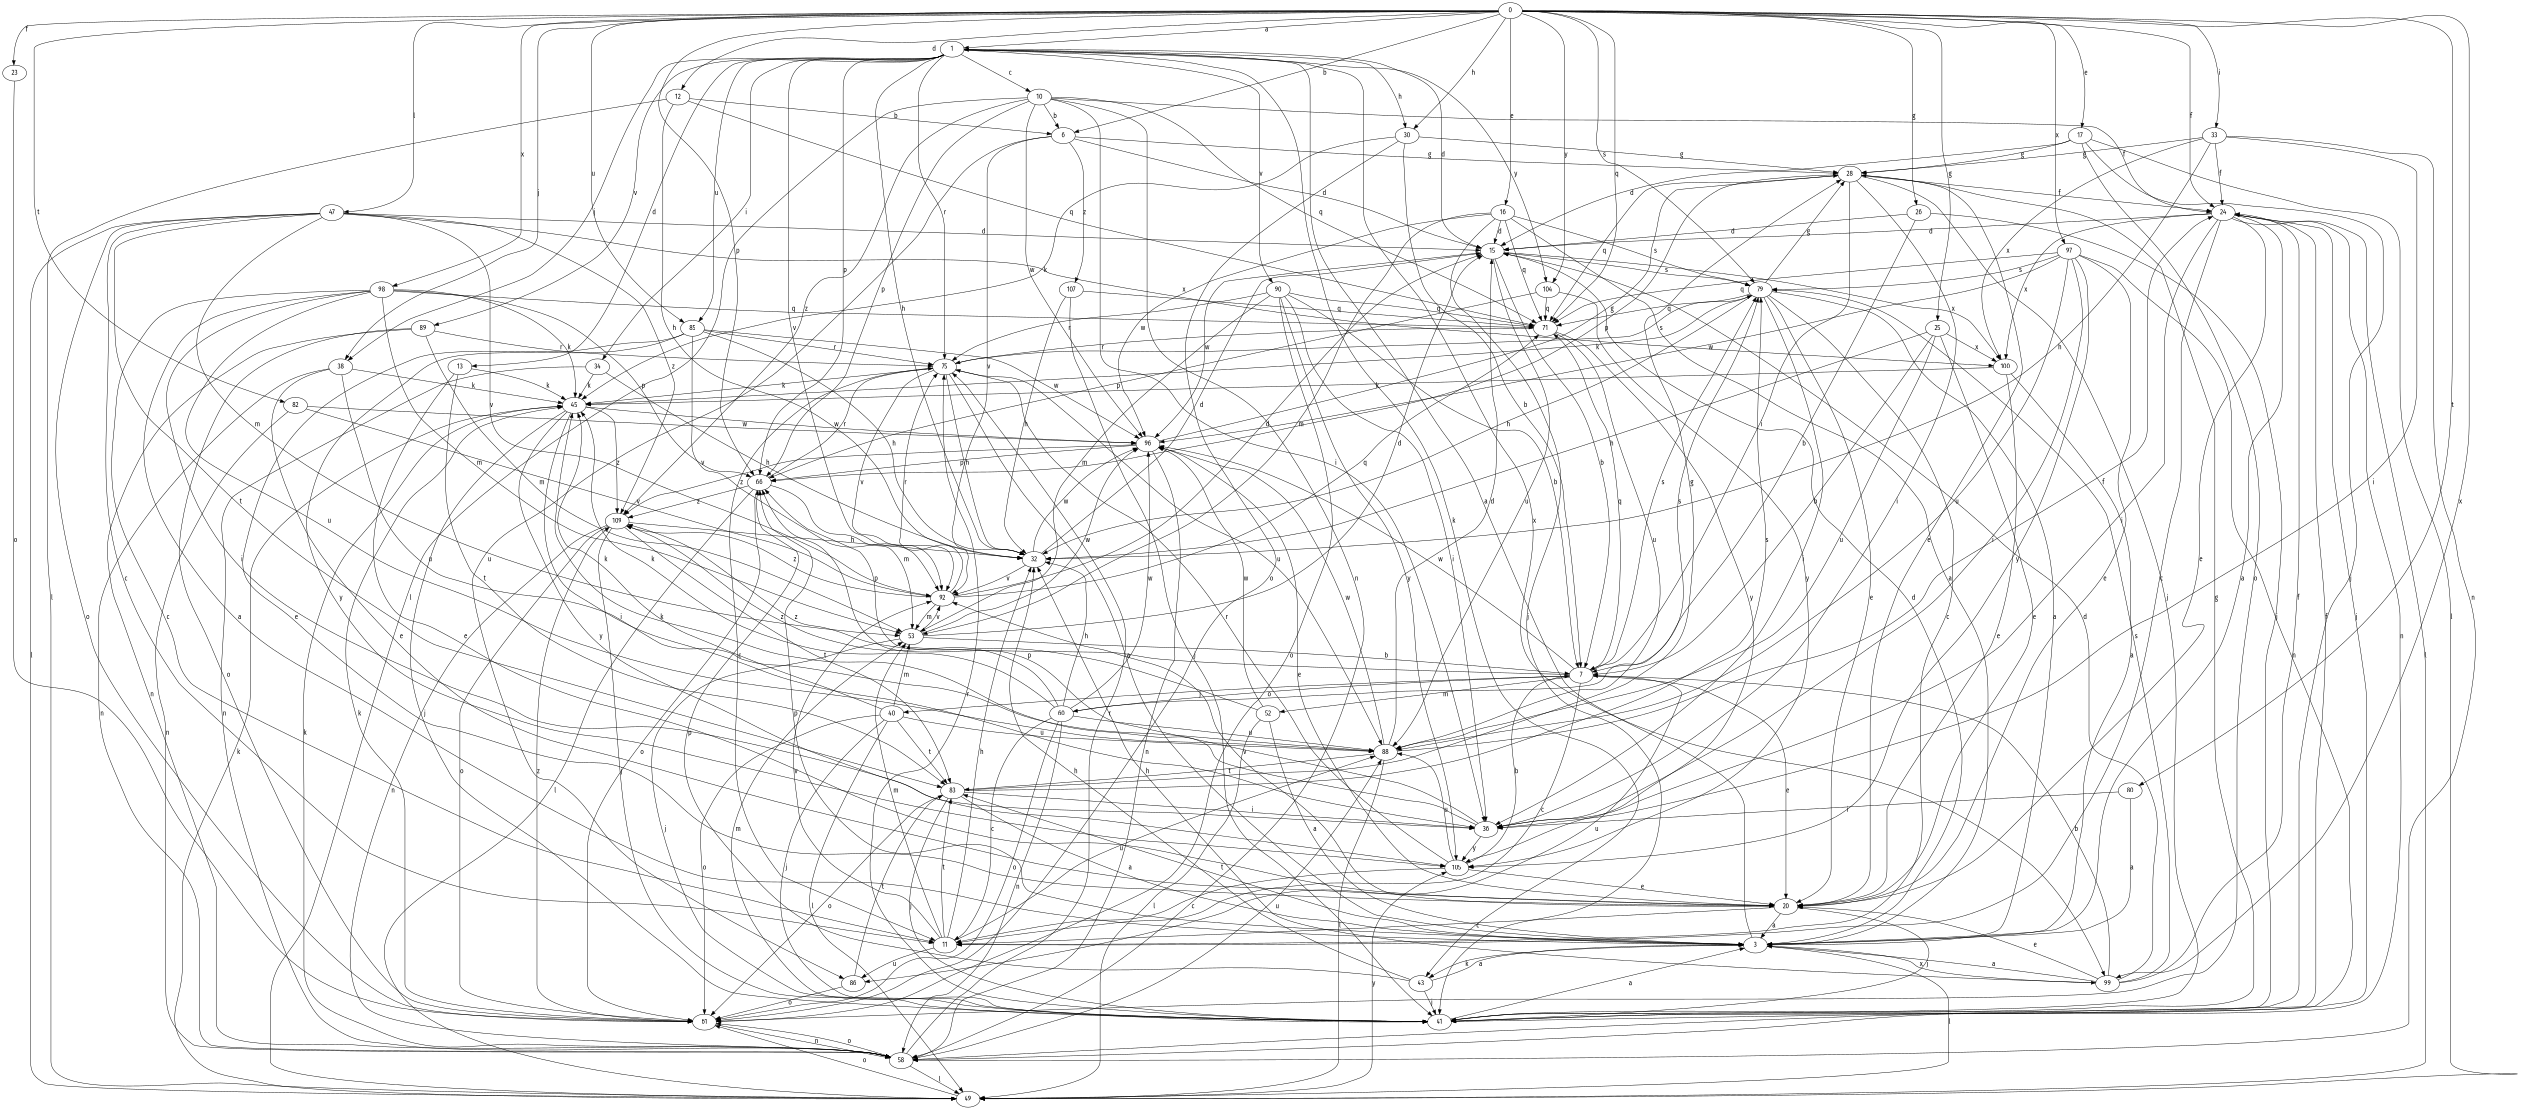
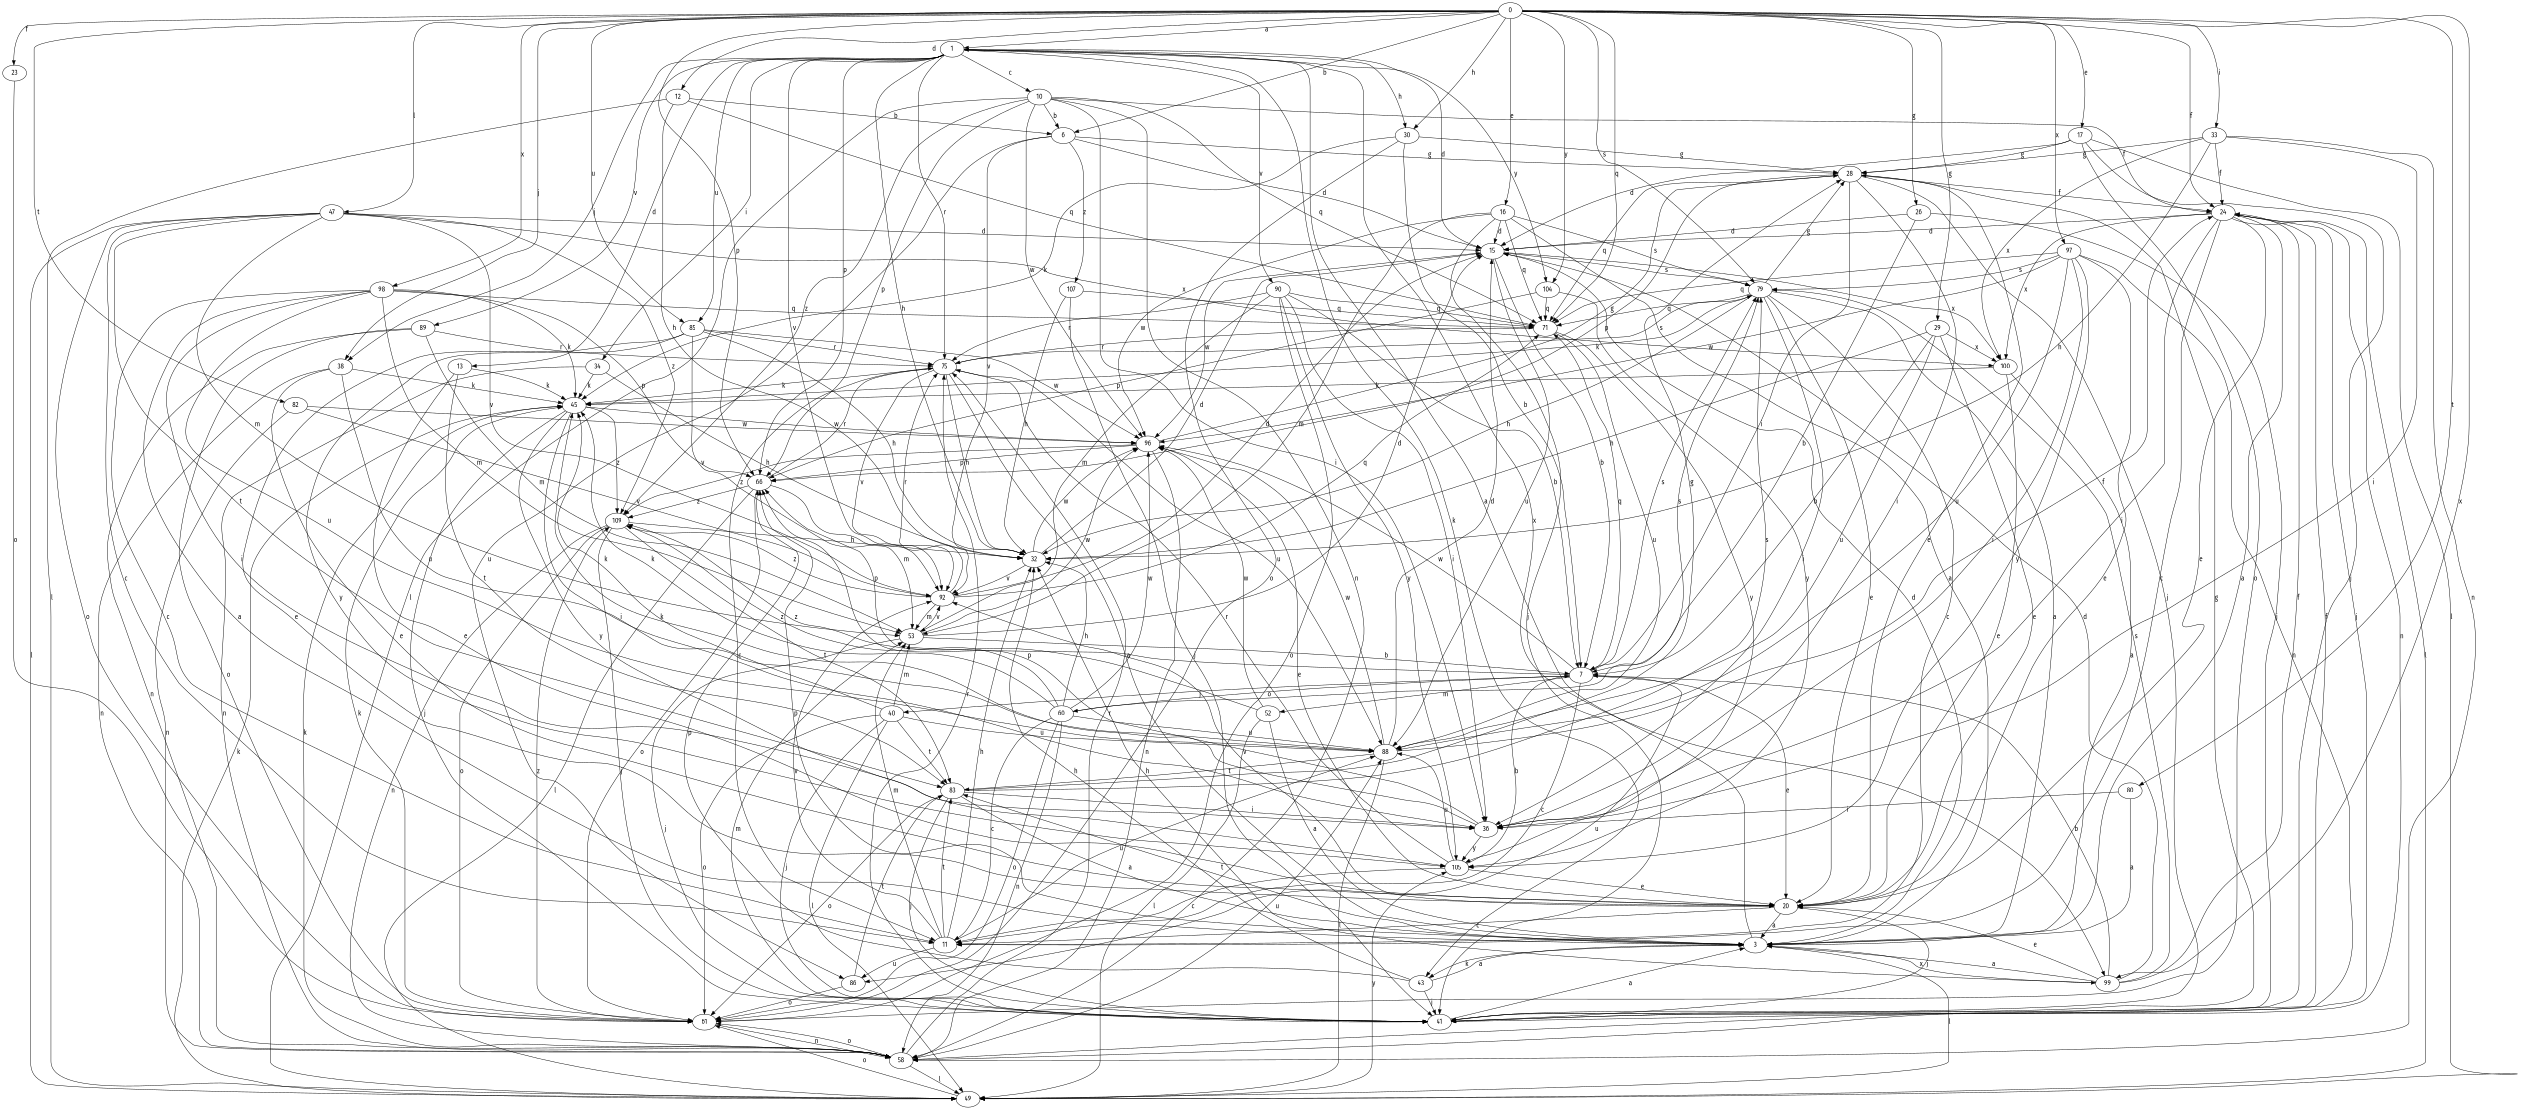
node "25": label "25" -> "29"
